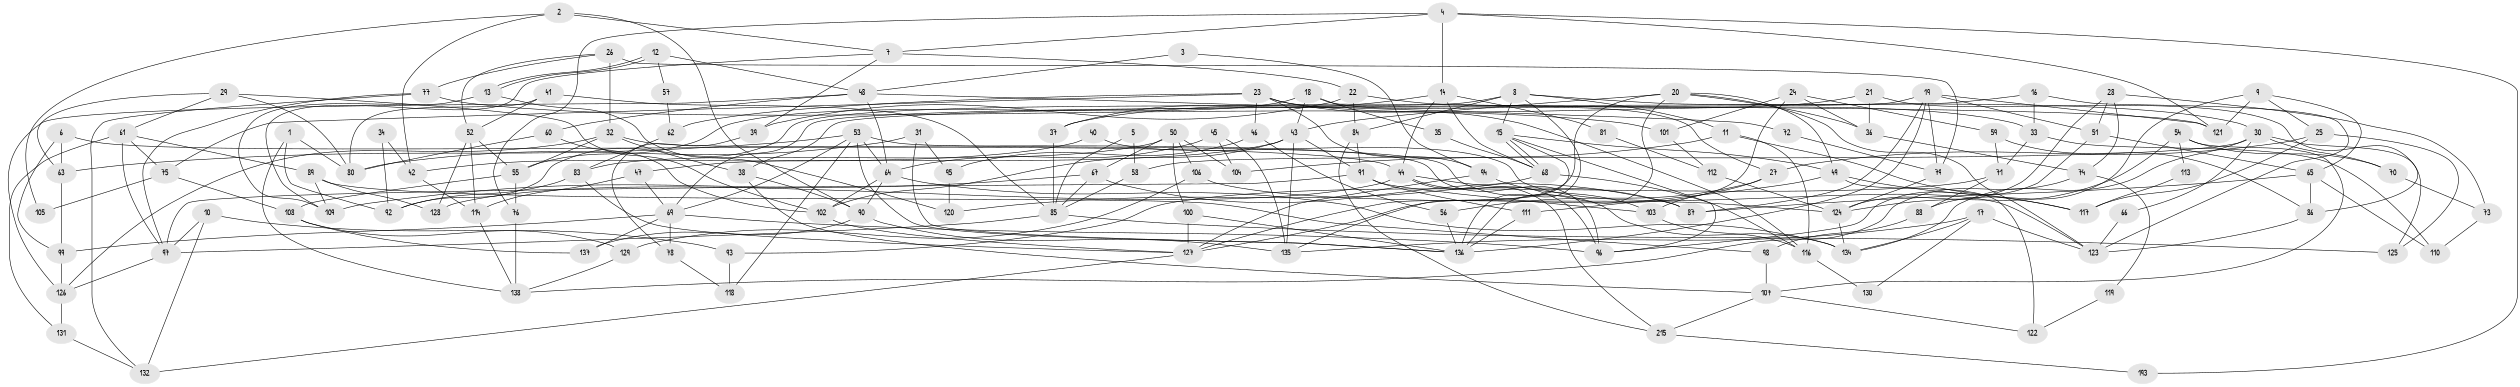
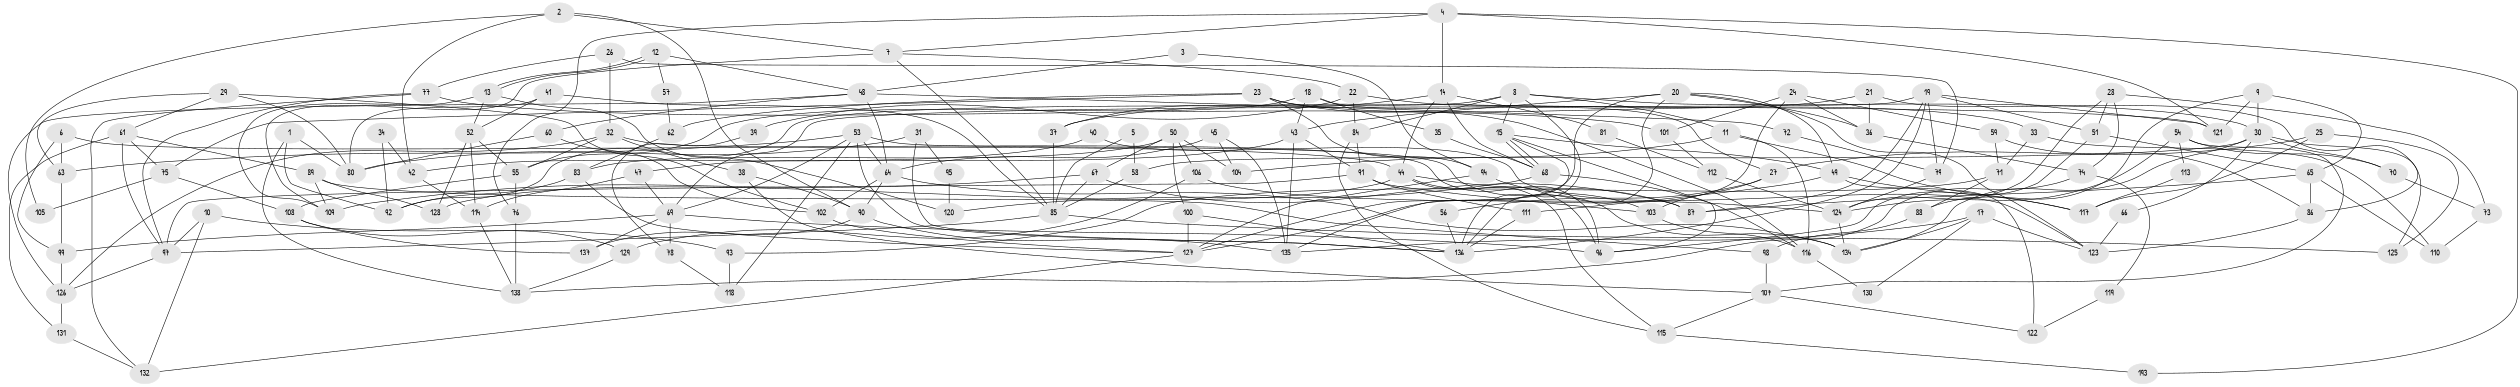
edge "26" -- "52": now "13" -- "52"
edge "7" -- "39": now "7" -- "85"
node "16": removed
edge "9" -- "25": now "9" -- "30"
node "46": removed
edge "43" -- "102": removed
node "215": label "215" -> "115"
